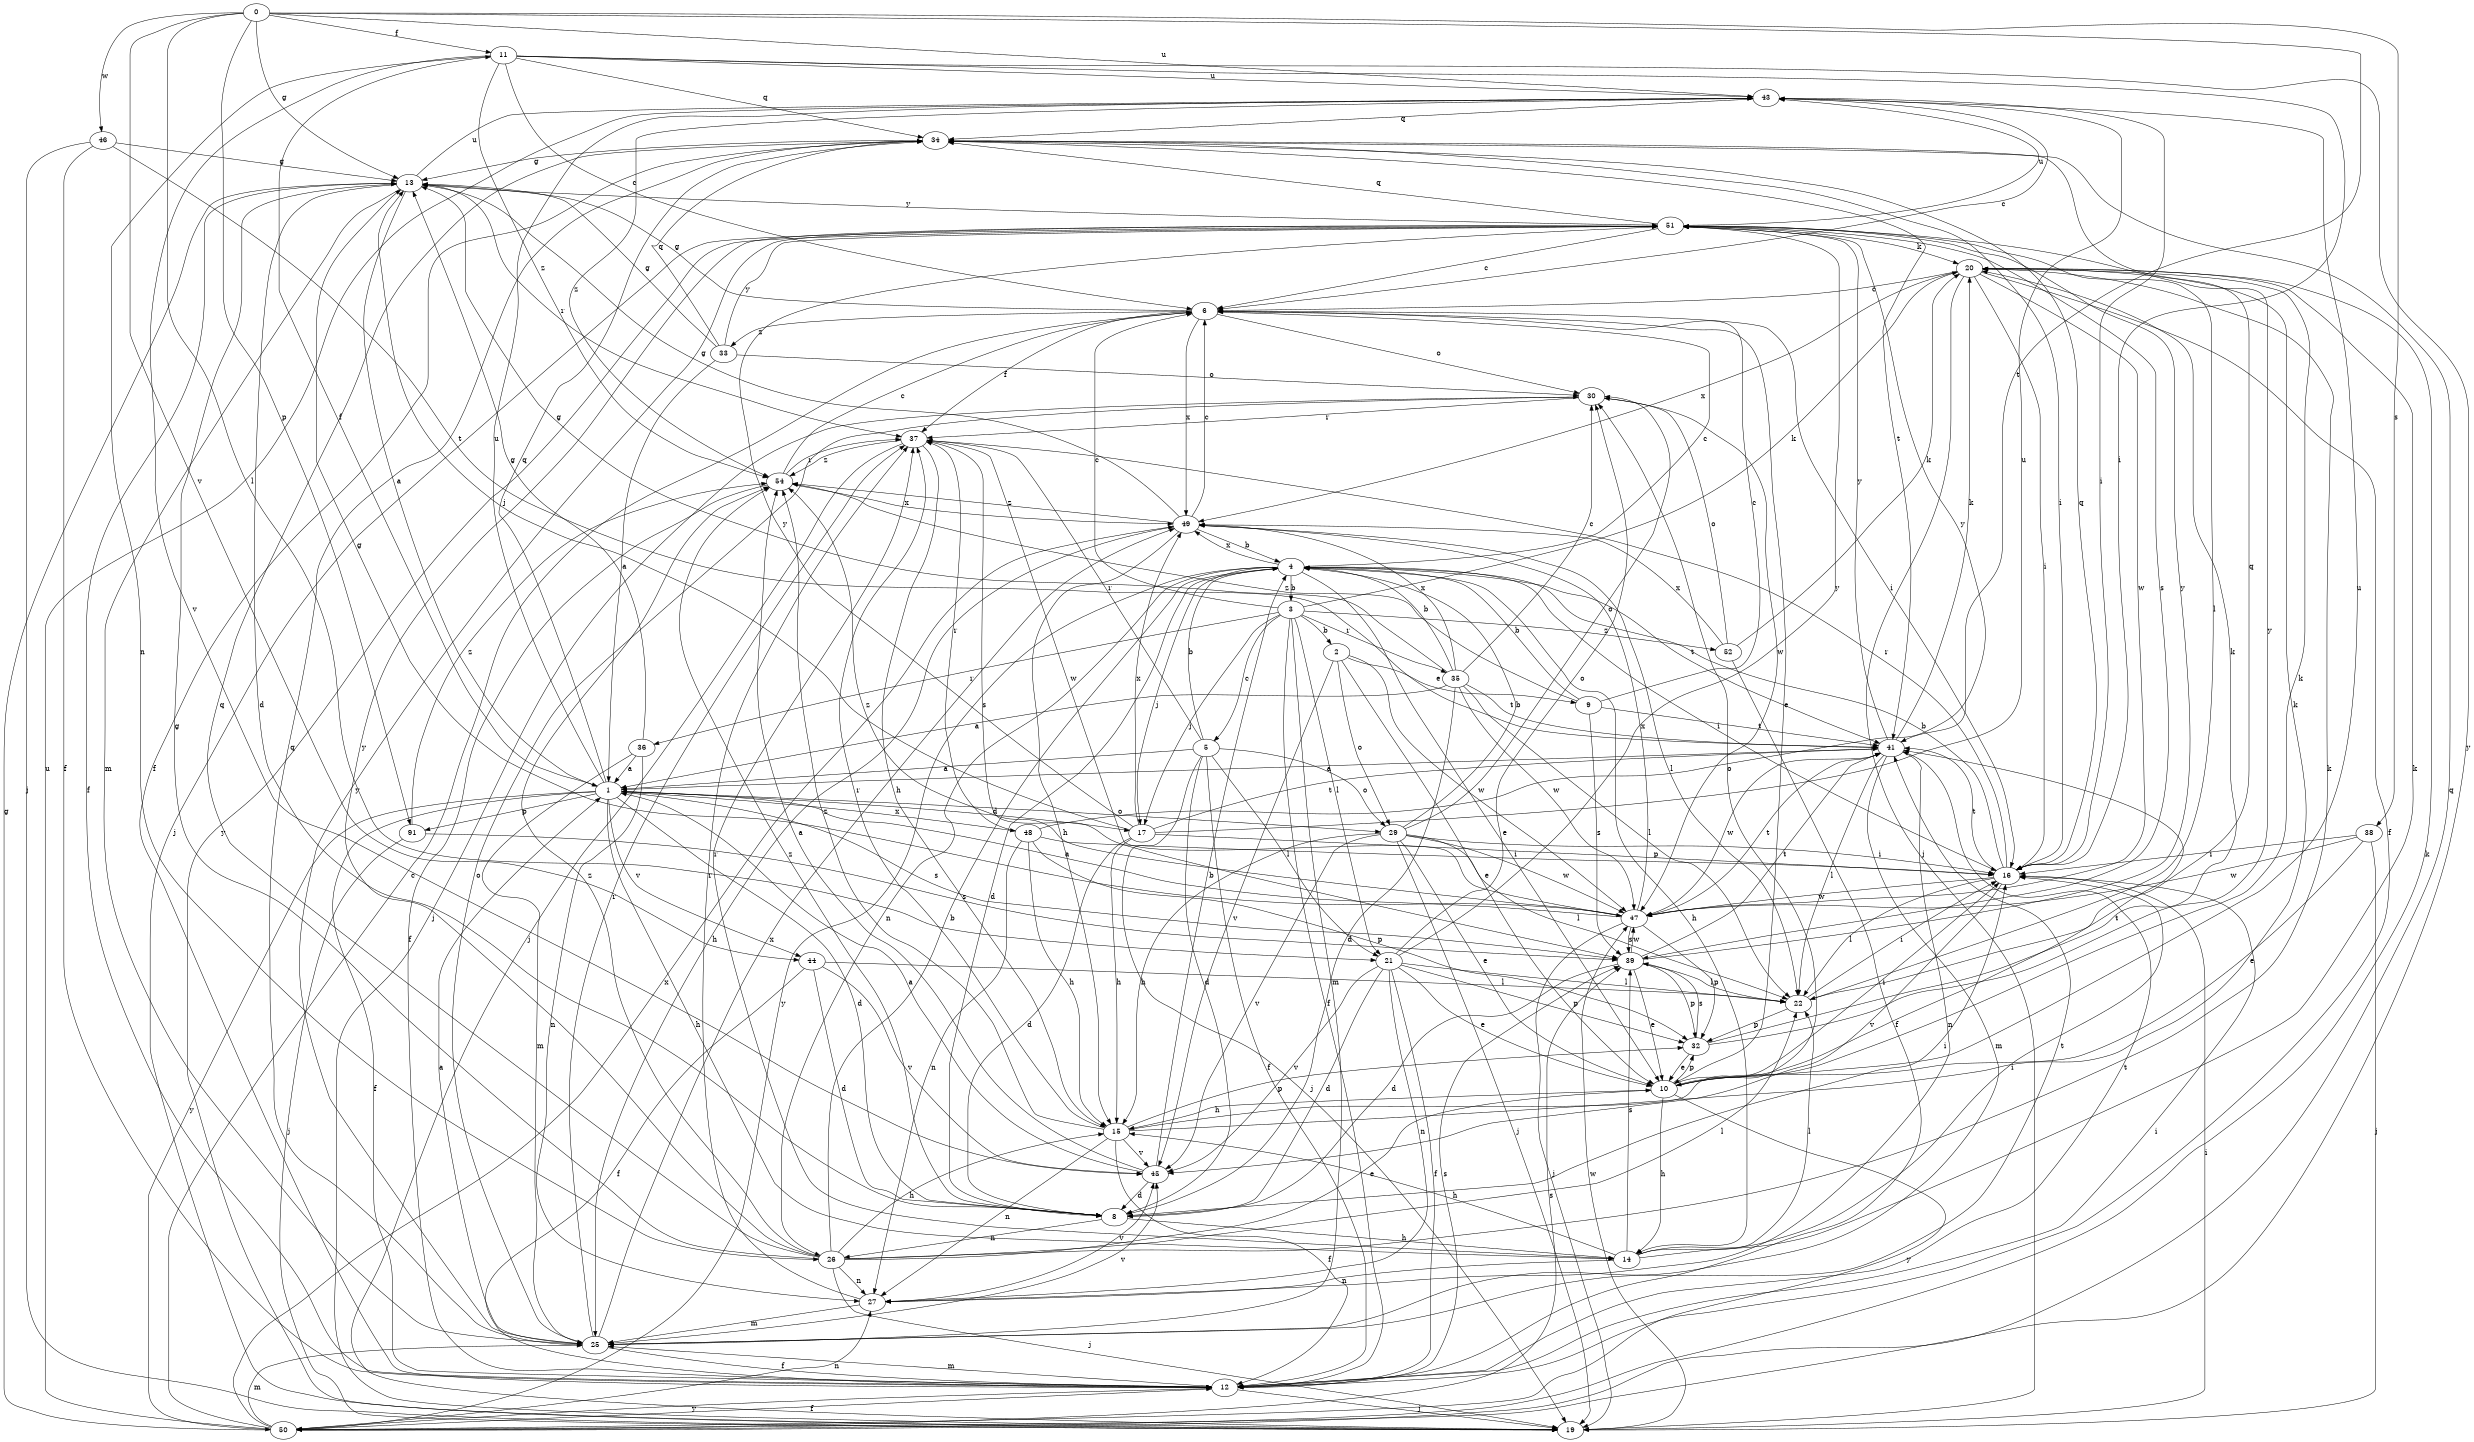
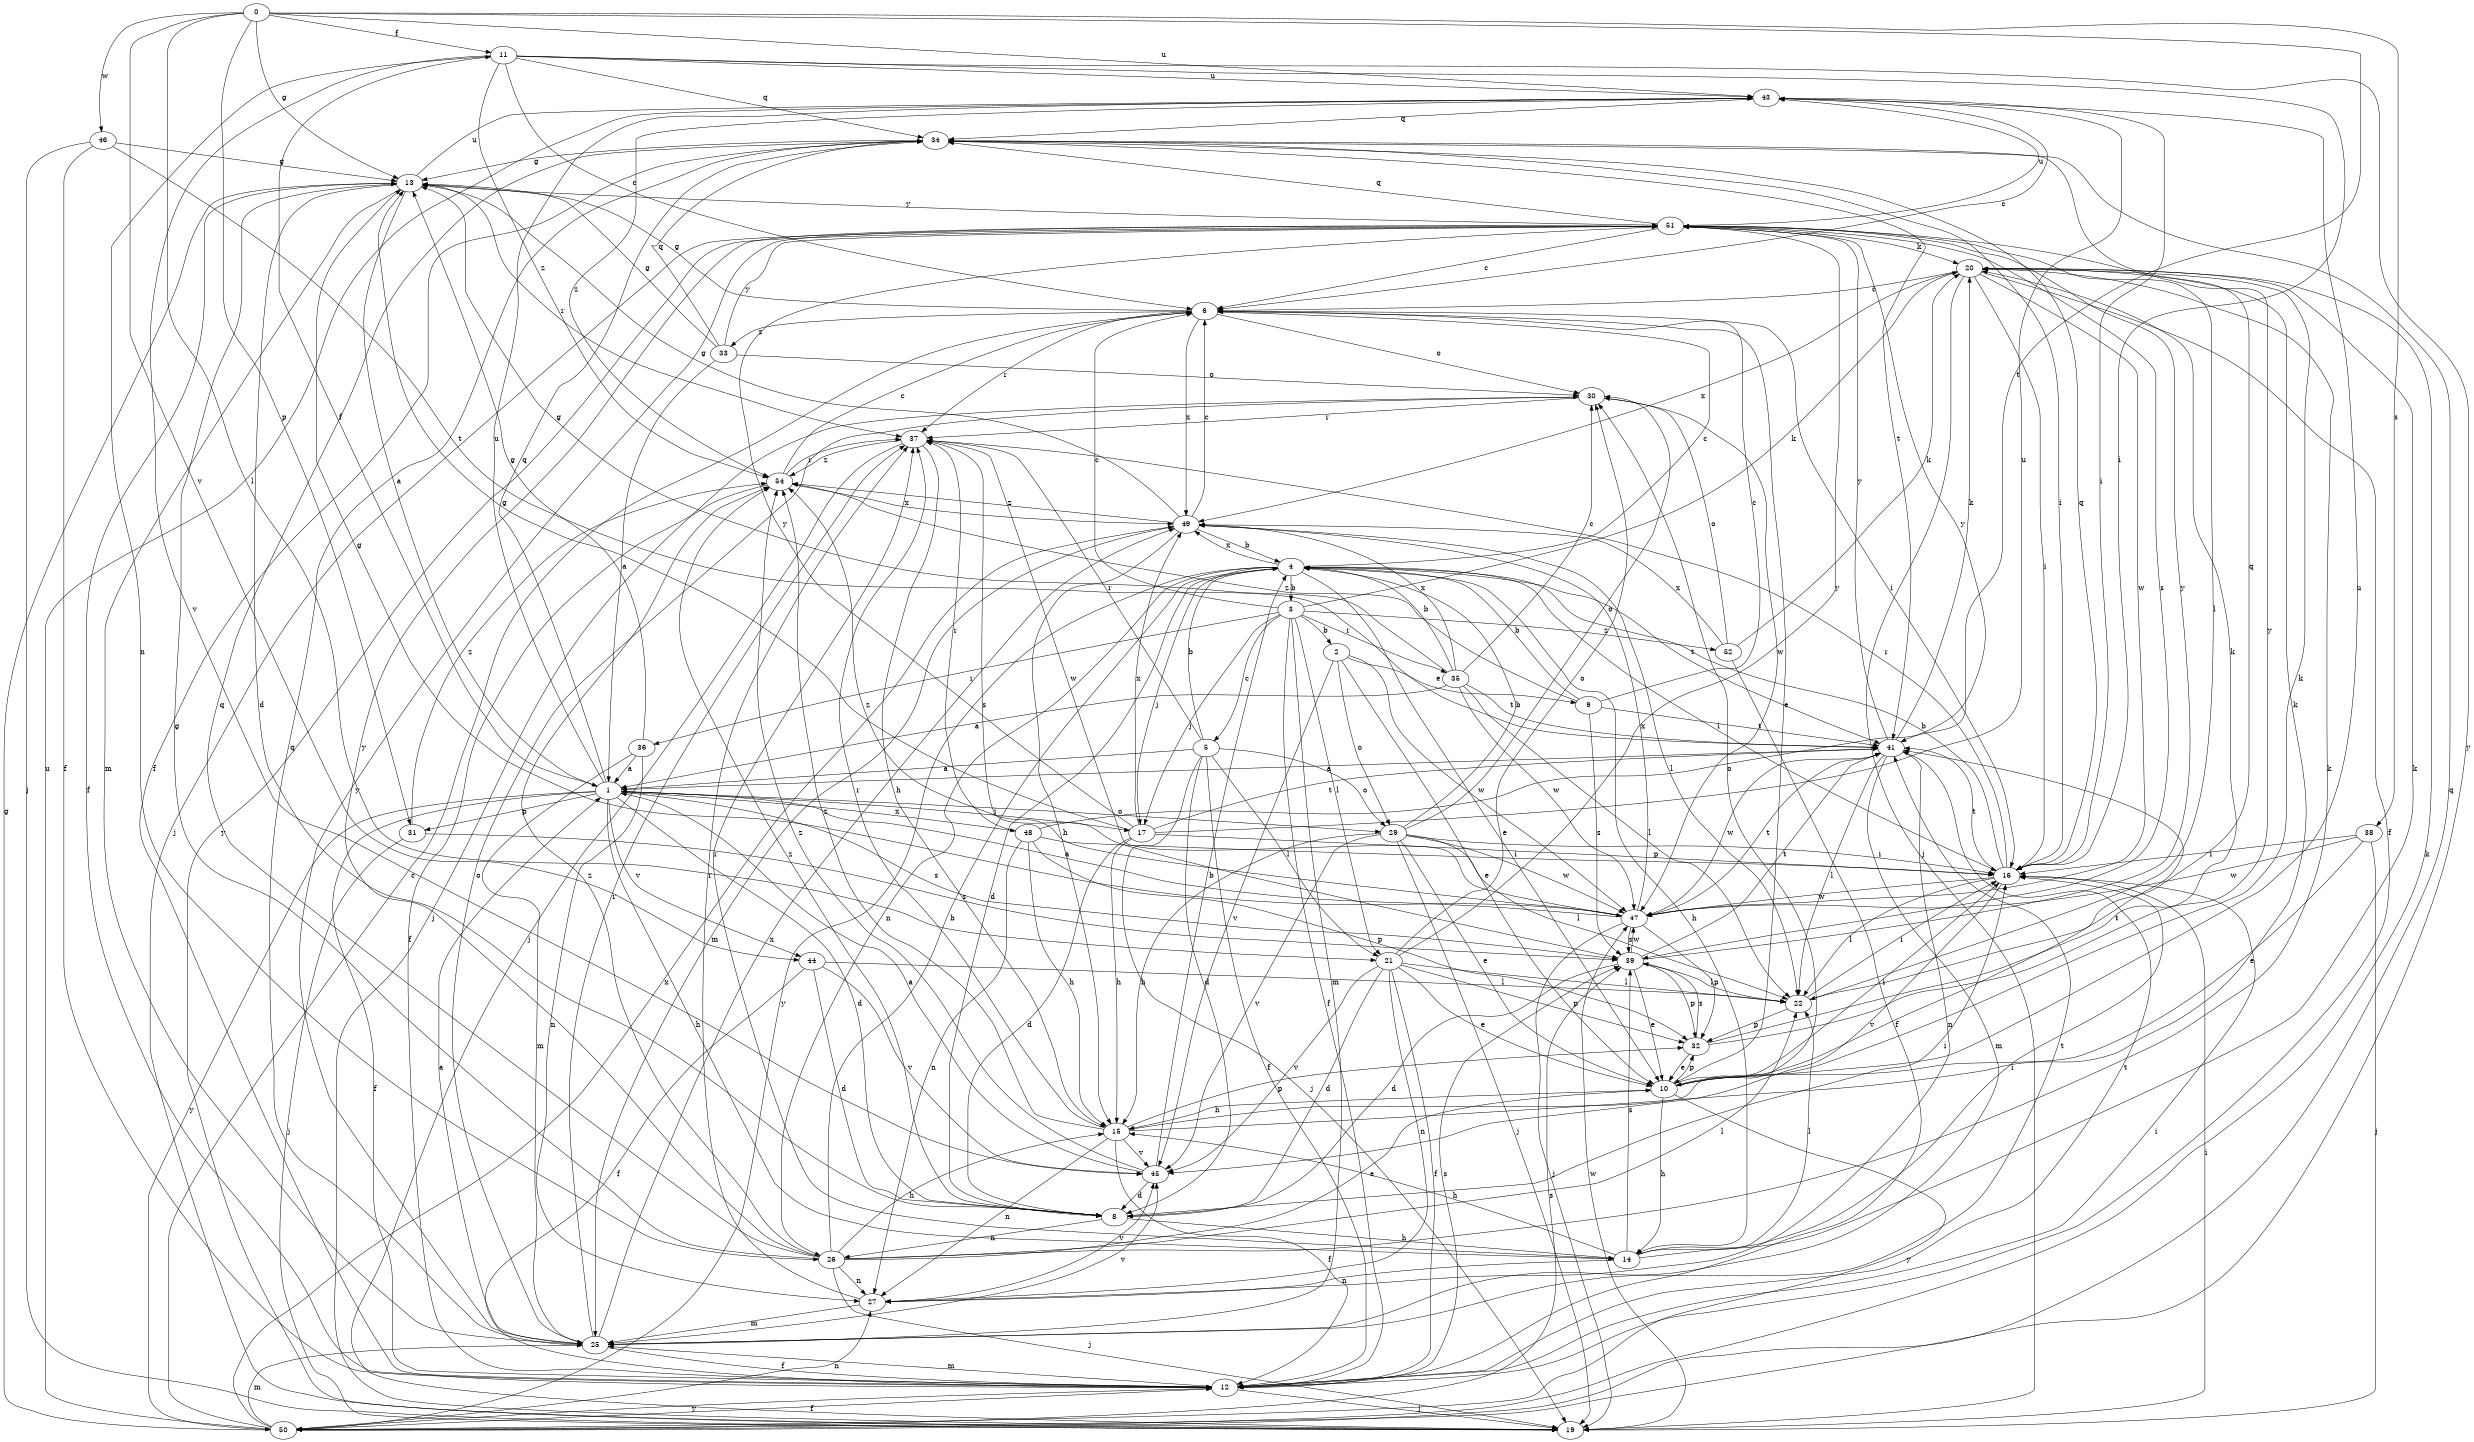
edge "6" -> "37": label "f" -> "r"
edge "17" -> "13": label "j" -> "g"
edge "1" -> "17": label "d" -> "j"
node "91": label "91" -> "31"
edge "45" -> "54": label "a" -> "z"
edge "49" -> "25": label "h" -> "m"
edge "35" -> "8": removed, label "d"
